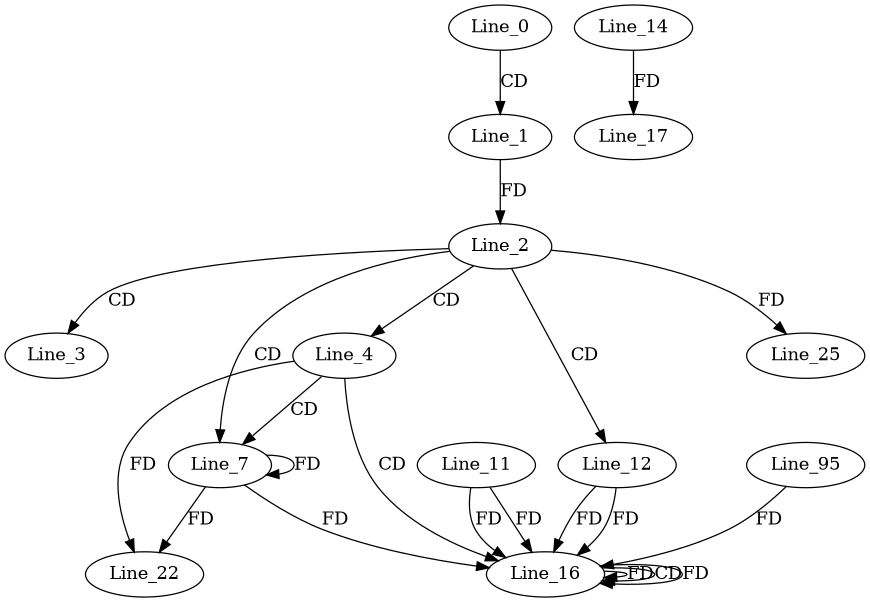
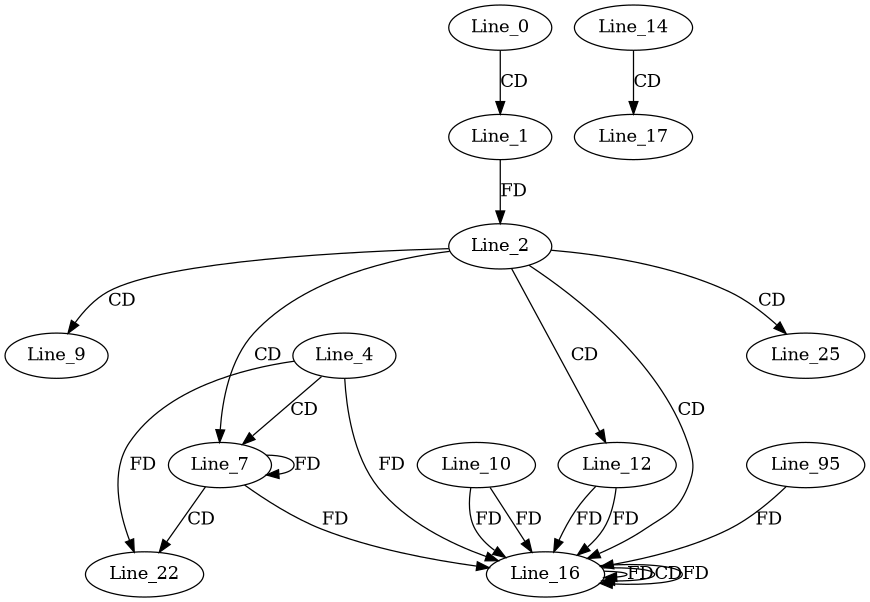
edge "Line_14" -> "Line_17": label "FD" -> "CD"
edge "Line_2" -> "Line_4": now "Line_2" -> "Line_16"
edge "Line_2" -> "Line_25": label "FD" -> "CD"
node "Line_3": label "Line_3" -> "Line_9"
edge "Line_4" -> "Line_16": label "CD" -> "FD"
node "Line_11": label "Line_11" -> "Line_10"
edge "Line_7" -> "Line_22": label "FD" -> "CD"
